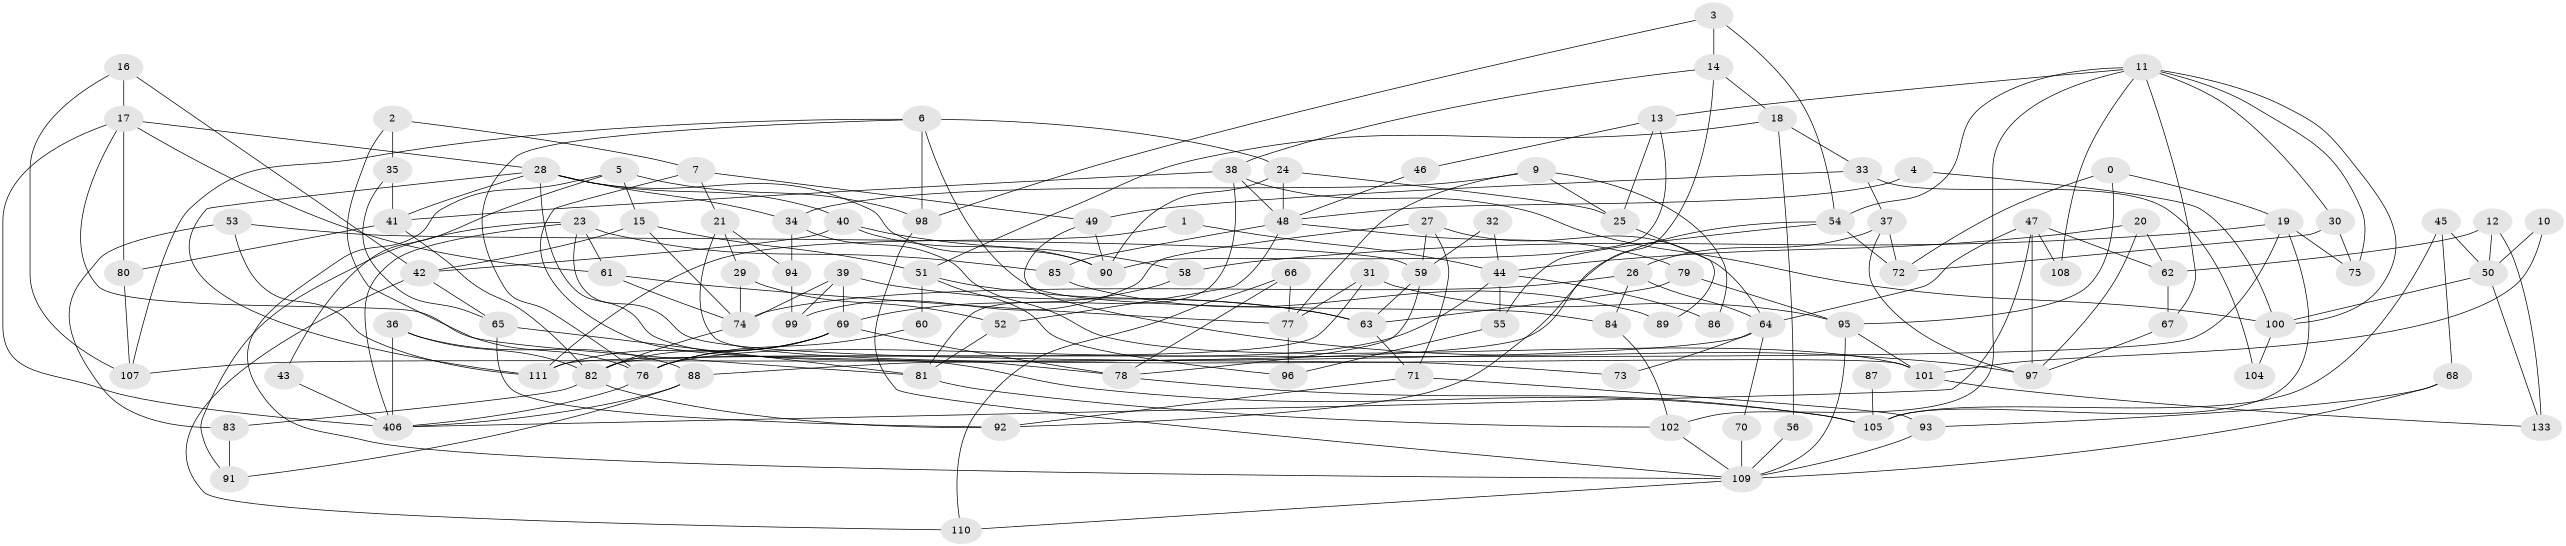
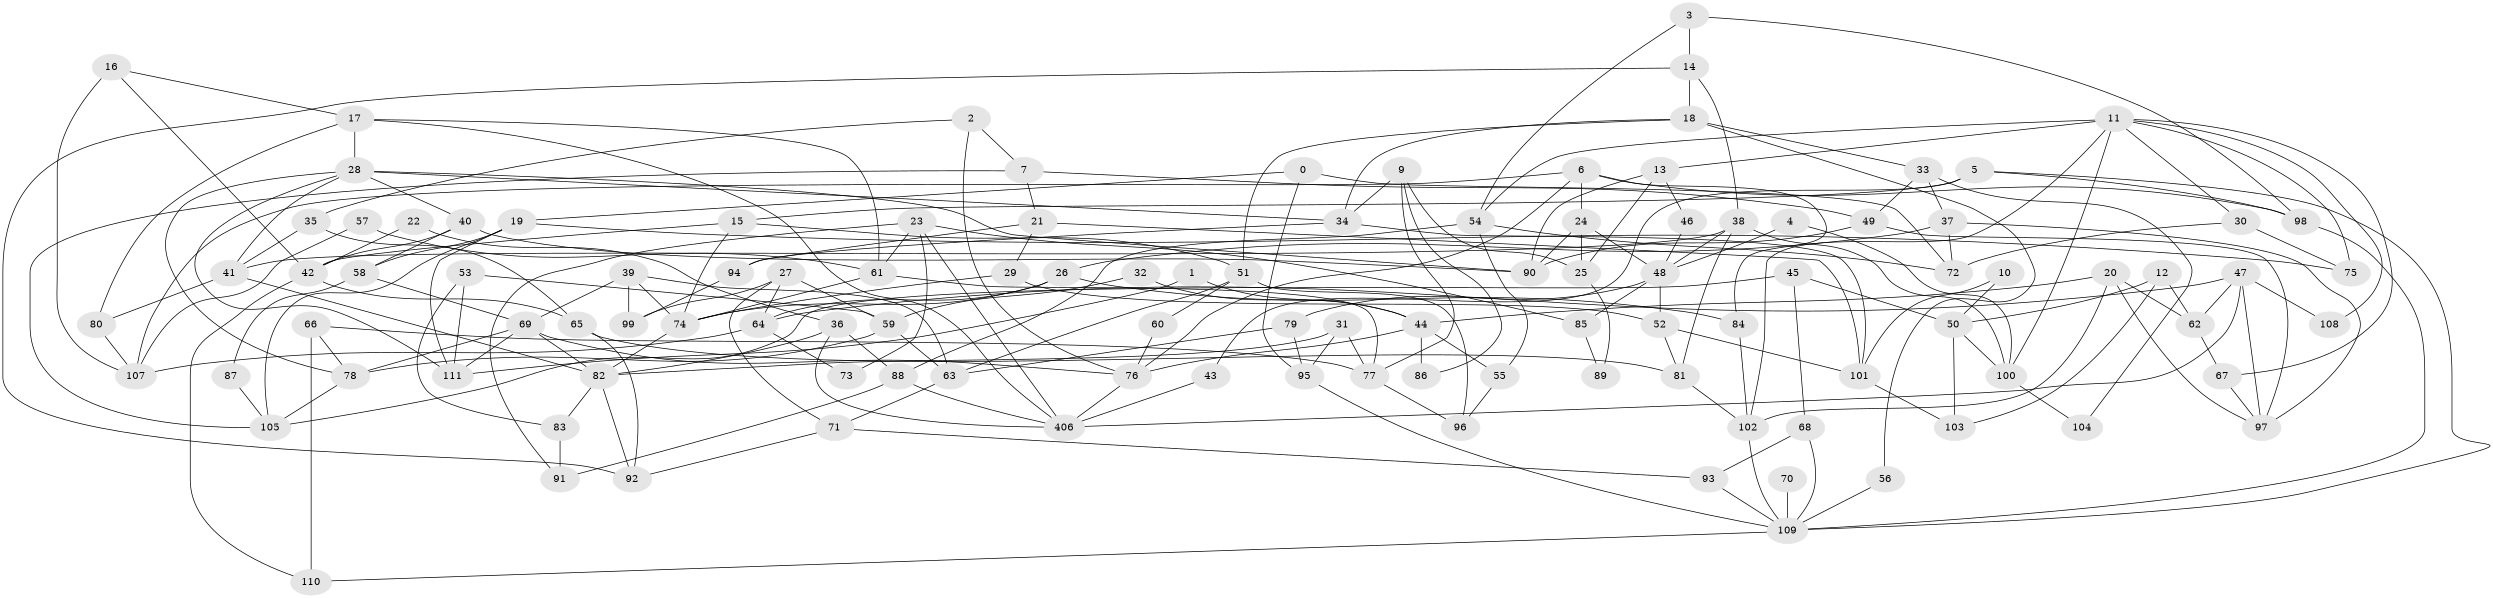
edge "18" -- "34": added
node "57": added
node "22": added
edge "58" -- "87": added
edge "17" -- "81": removed
edge "95" -- "101": now "52" -- "101"
edge "64" -- "70": removed
edge "20" -- "102": added
node "133": label "133" -> "103"
